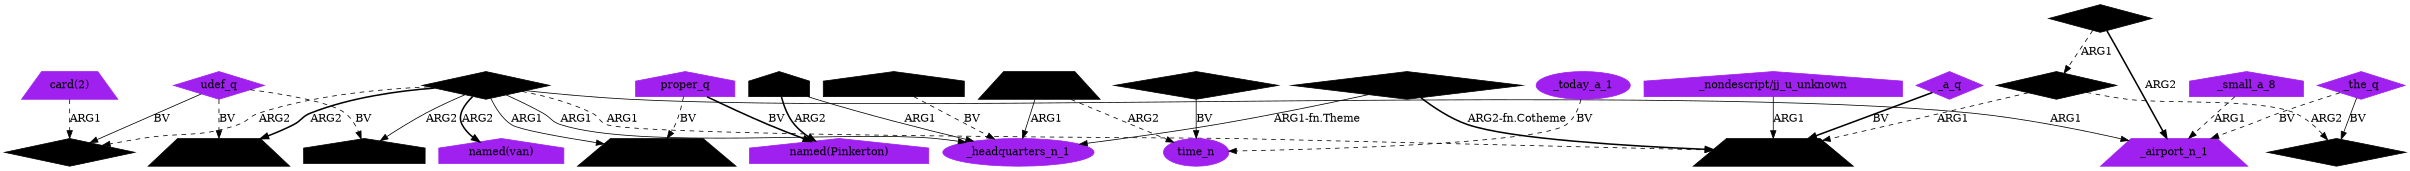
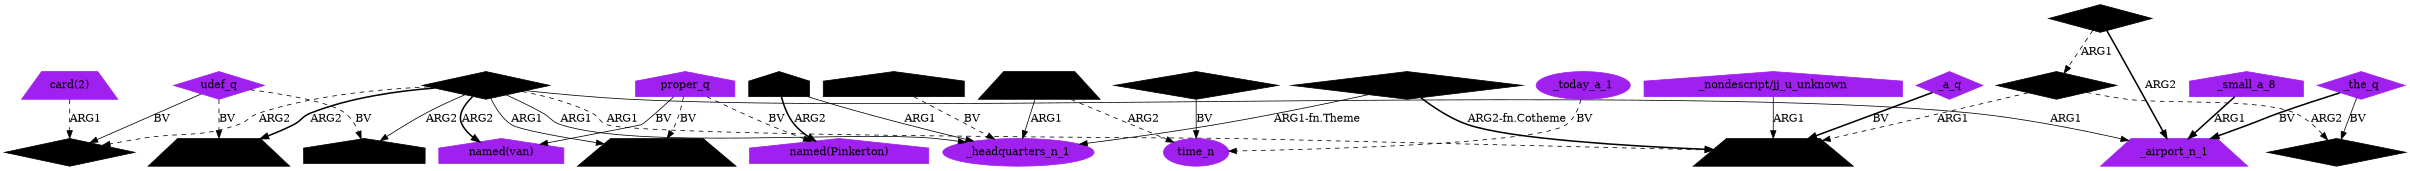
edge "_the_q" -> "_airport_n_1": style dashed -> bold
edge "_small_a_8" -> "_airport_n_1": style dashed -> bold
edge "proper_q" -> "named(Pinkerton)": style bold -> dashed
edge "proper_q" -> "named(van)": added, label "BV"
